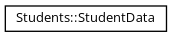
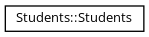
node "Students::StudentData": label "Students::StudentData" -> "Students::Students"
